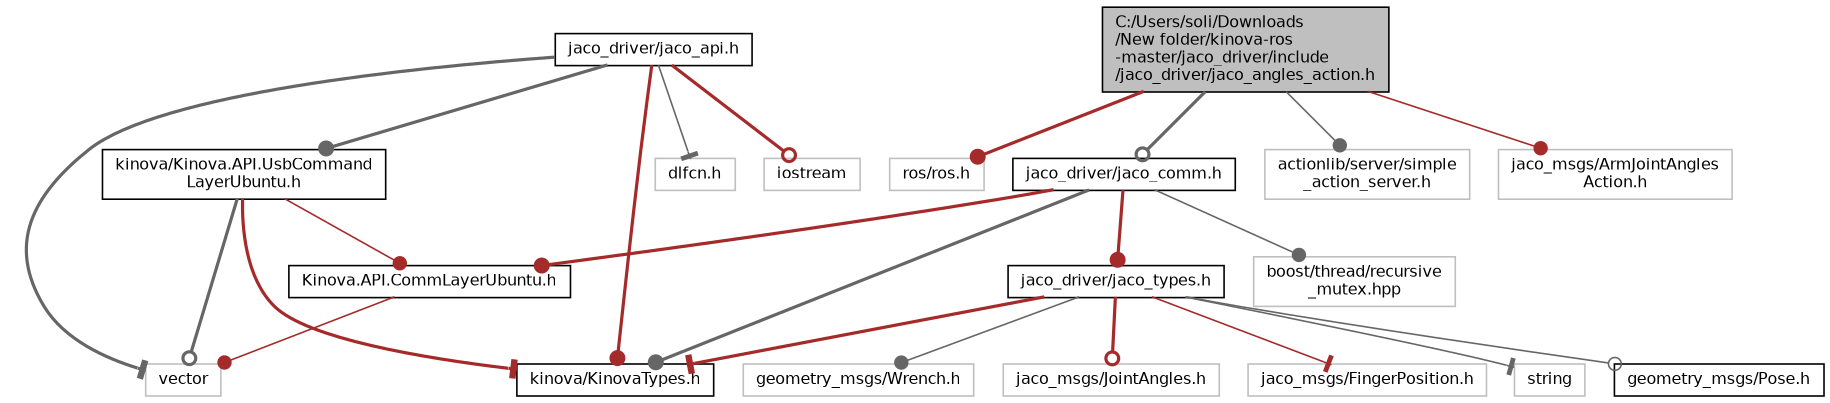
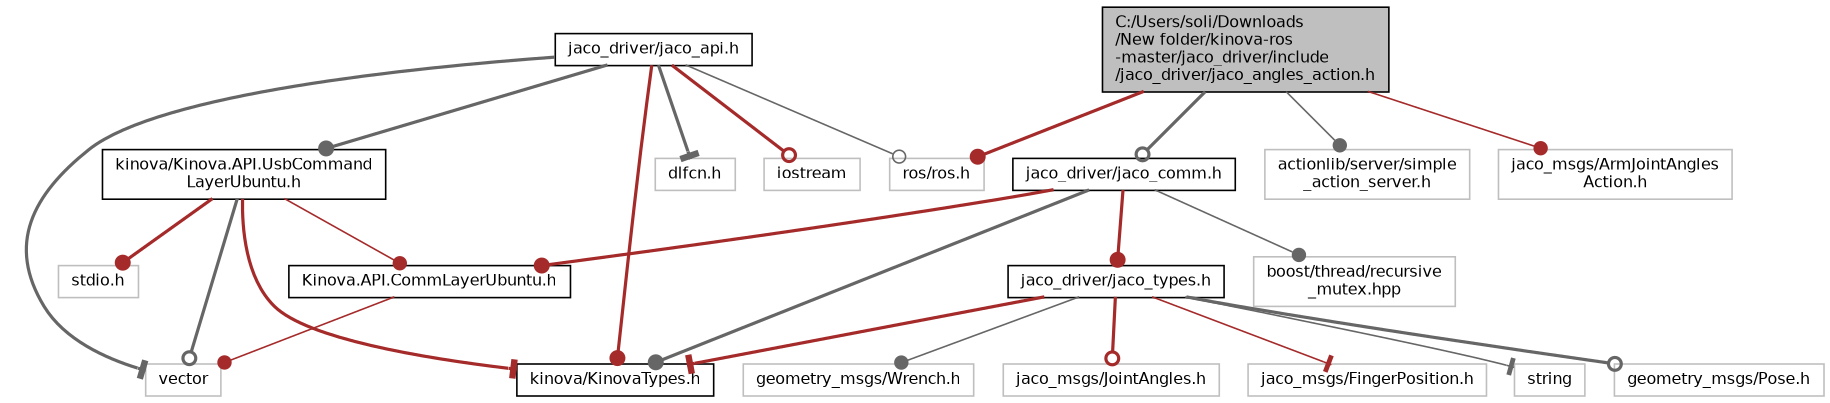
edge "jaco_driver/jaco_api.h" -> "dlfcn.h": style solid -> bold
edge "jaco_driver/jaco_api.h" -> "ros/ros.h": added
node "stdio.h": added
edge "jaco_driver/jaco_types.h" -> "geometry_msgs/Pose.h": style solid -> bold
node "geometry_msgs/Pose.h": color black -> grey75
